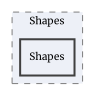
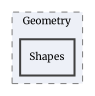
cluster "Shapes": label "Shapes" -> "Geometry"
